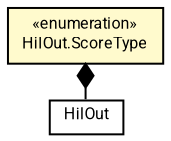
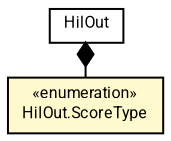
edge "HilOut" -> "HilOut.ScoreType": reversed
